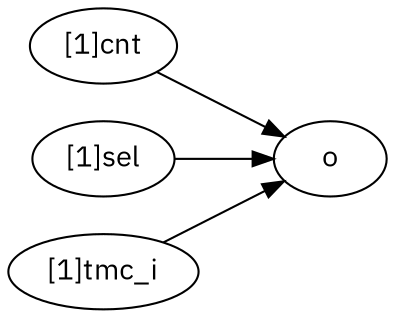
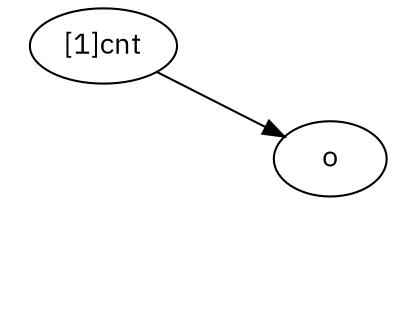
node "[1]sel": removed
node "[1]tmc_i": removed
